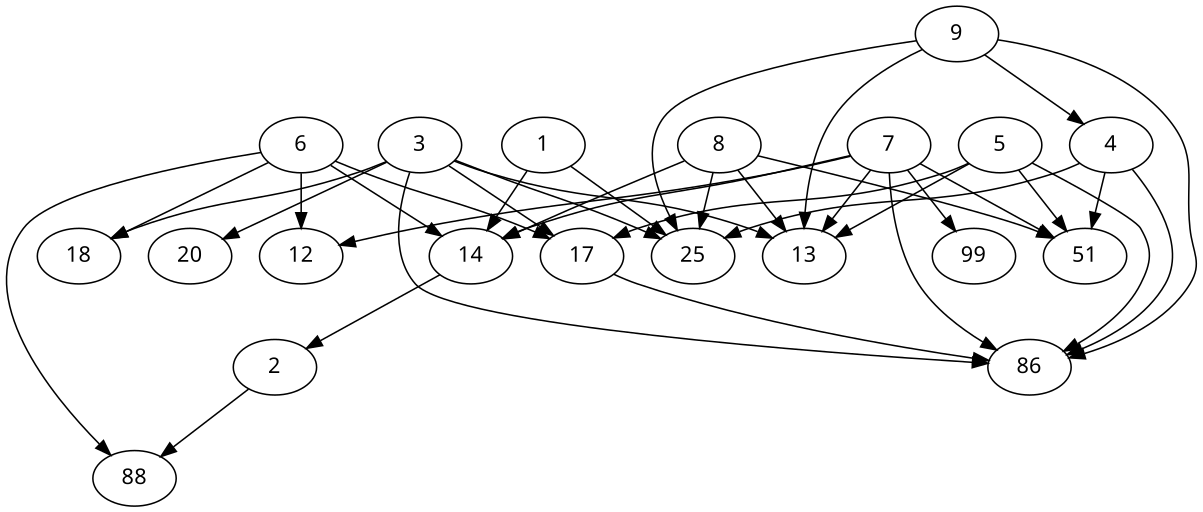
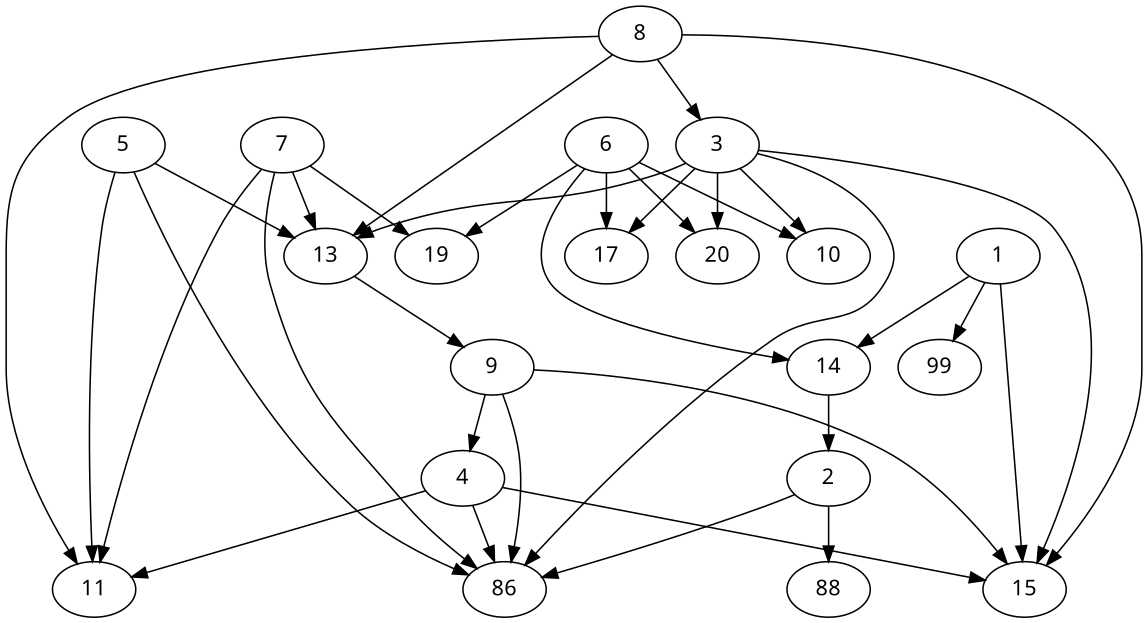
edge "9" -> "13": reversed
edge "8" -> "14": now "8" -> "3"
edge "7" -> "14": removed
edge "7" -> "99": now "1" -> "99"
edge "5" -> "17": removed
edge "6" -> "88": now "6" -> "20"
node "18": label "18" -> "10"
node "12": label "12" -> "19"
node "25": label "25" -> "15"
node "51": label "51" -> "11"
edge "17" -> "86": now "2" -> "86"
